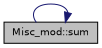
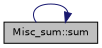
node "Misc_mod::sum": label "Misc_mod::sum" -> "Misc_sum::sum"
